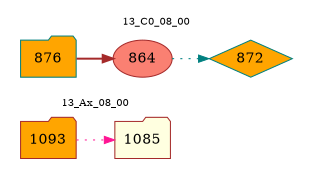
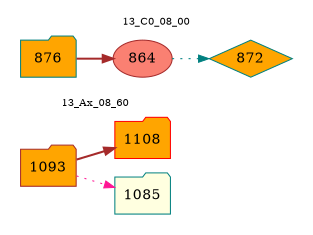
cluster "13_Ax_08_00": label "13_Ax_08_00" -> "13_Ax_08_60"
node "1108": added
node "1085": color brown -> teal
